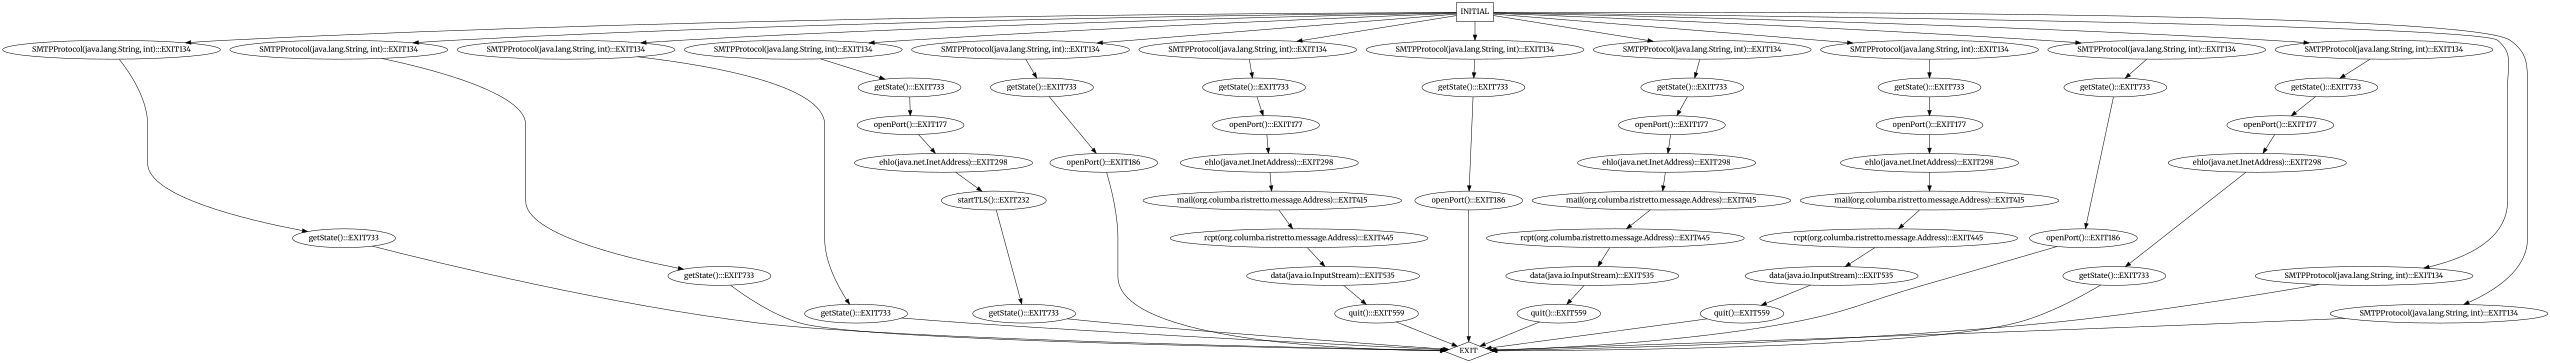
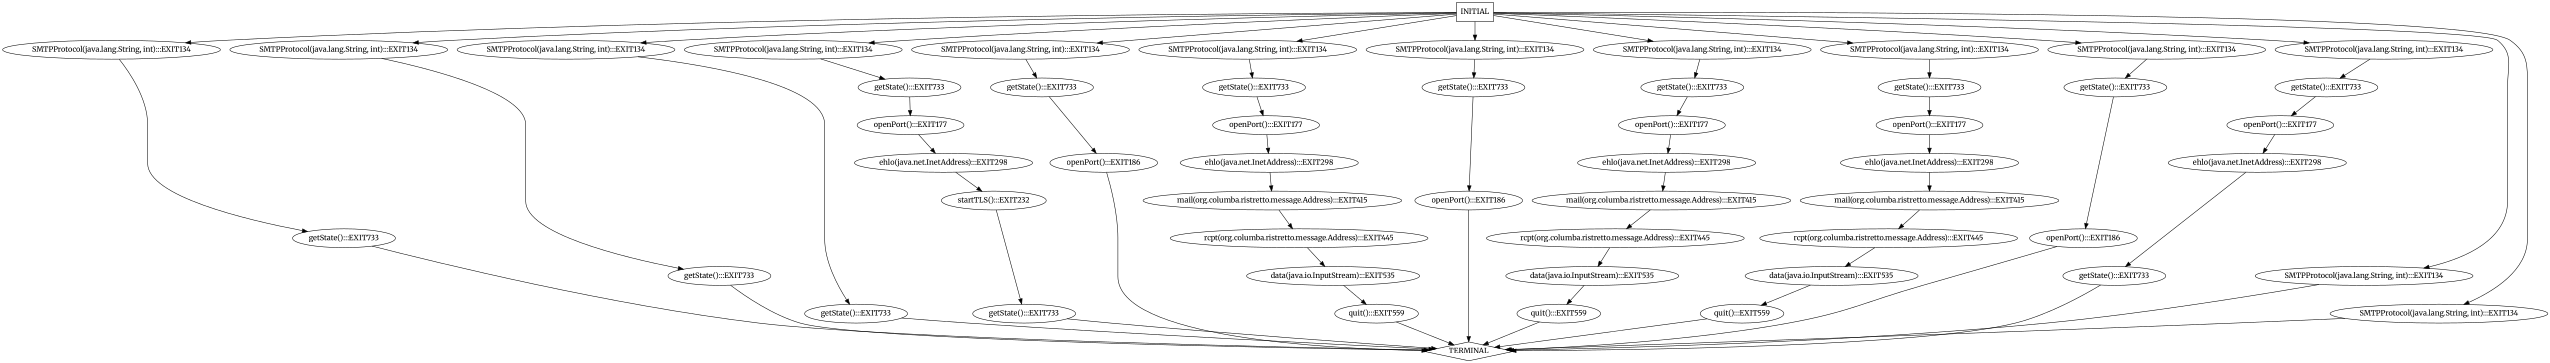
node "EXIT": label "EXIT" -> "TERMINAL"
